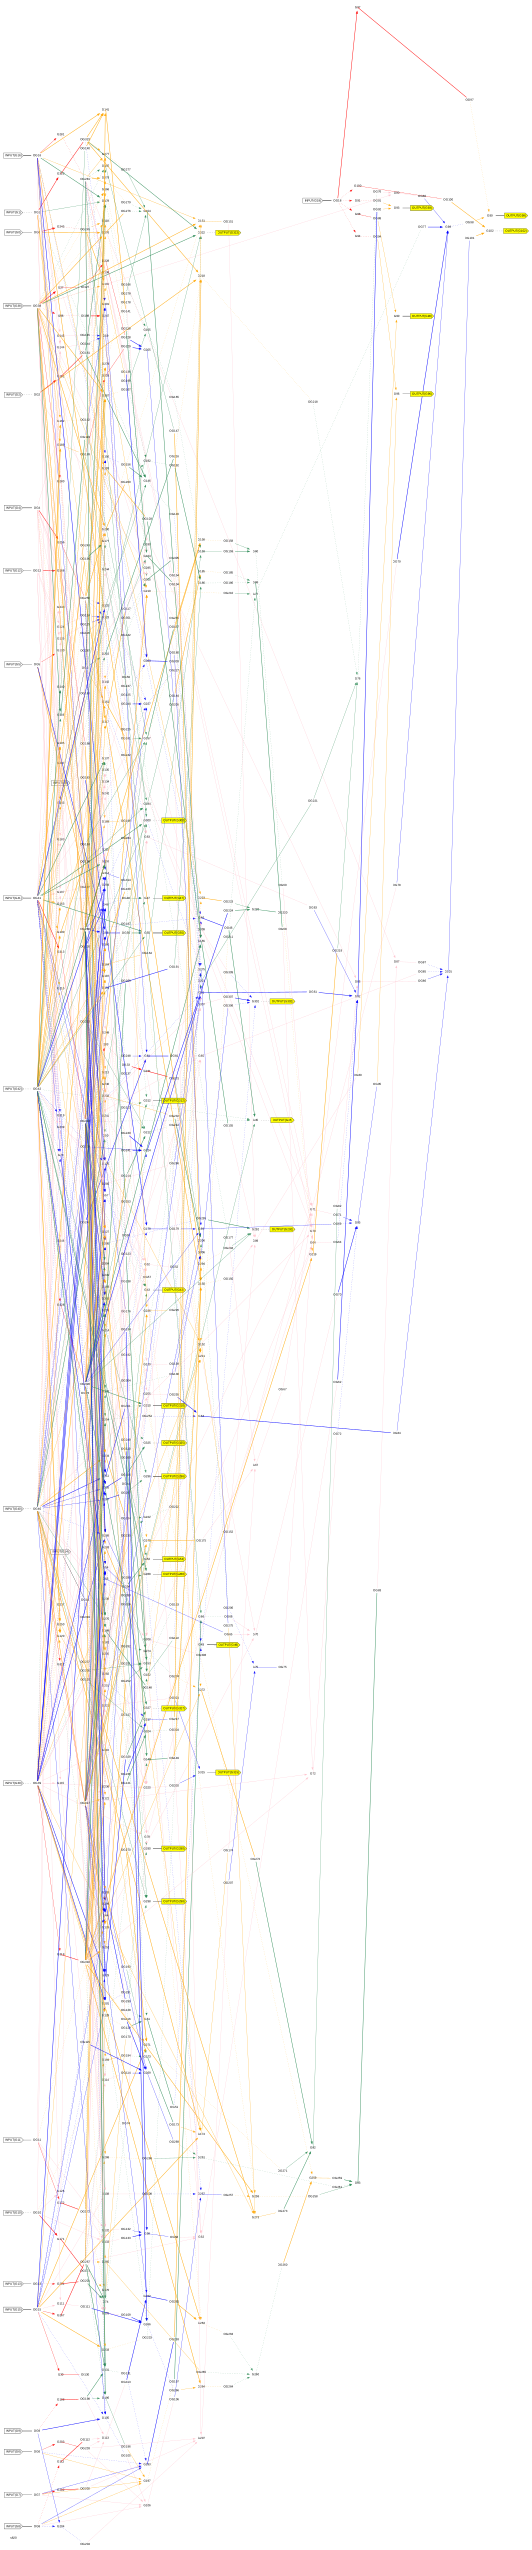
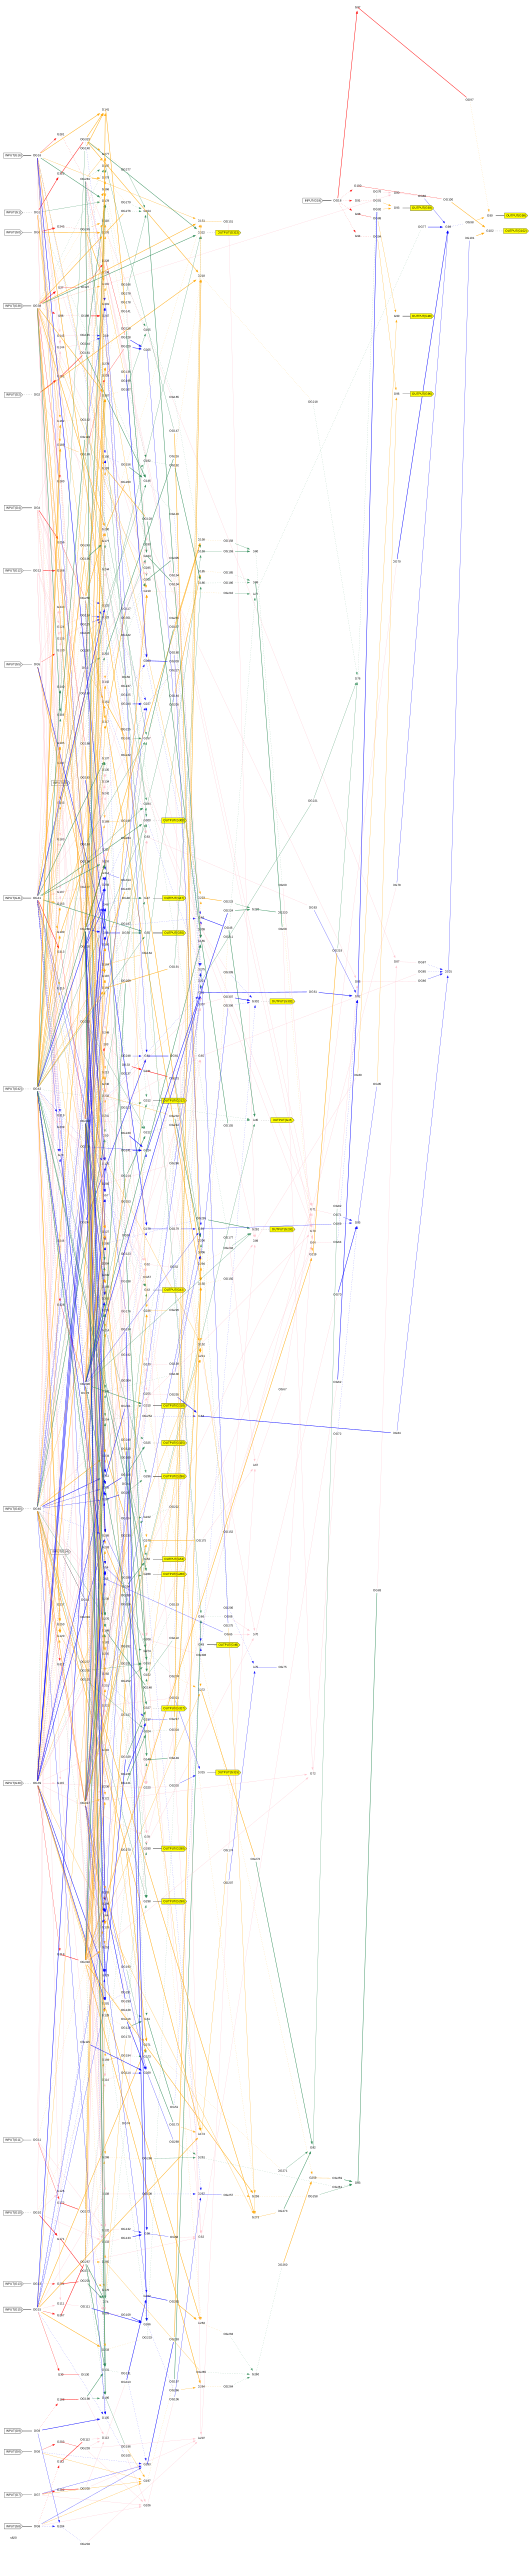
edge "OG191" -- "G191": color blue -> orange
